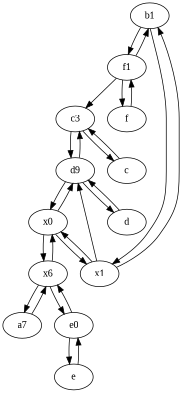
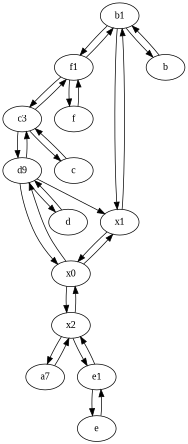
node "b": added
edge "c3" -> "f1": added
edge "x1" -> "d9": reversed
node "x6": label "x6" -> "x2"
node "e0": label "e0" -> "e1"
